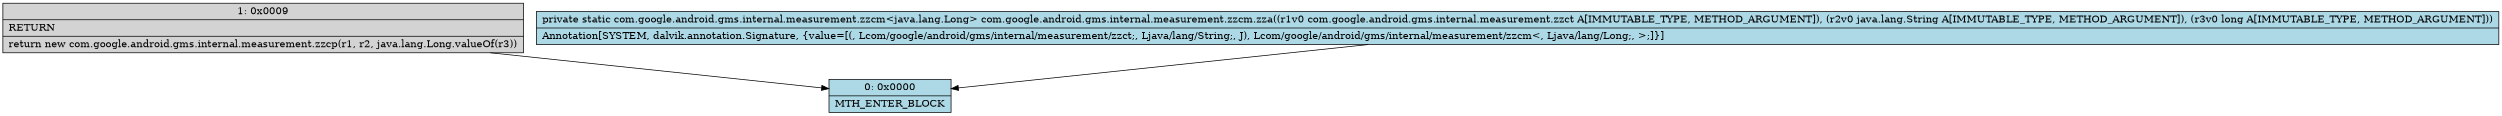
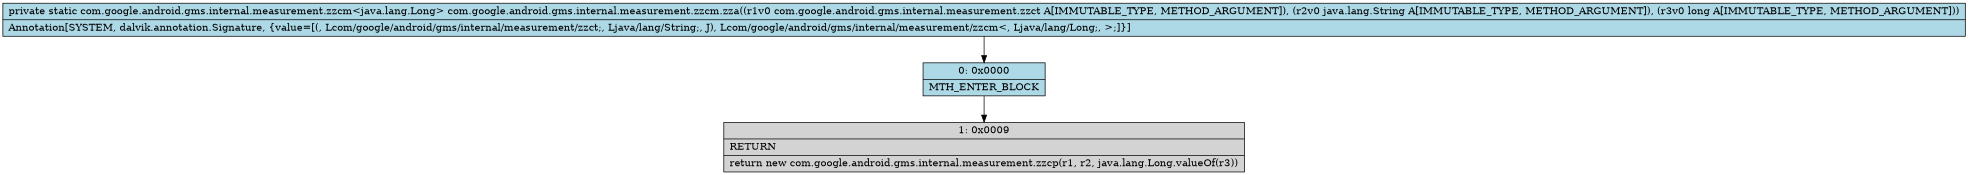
edge "1: 0x0009" -> "0: 0x0000": reversed
